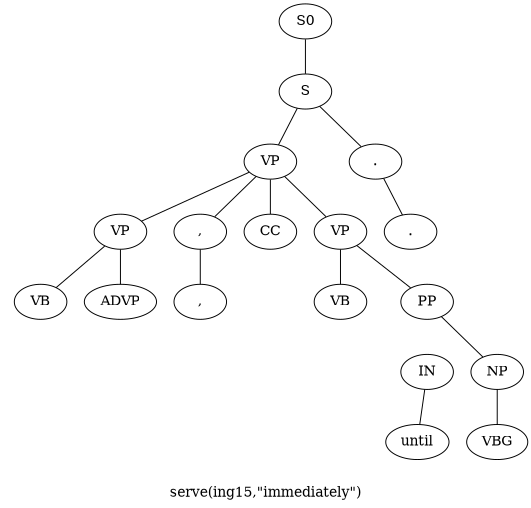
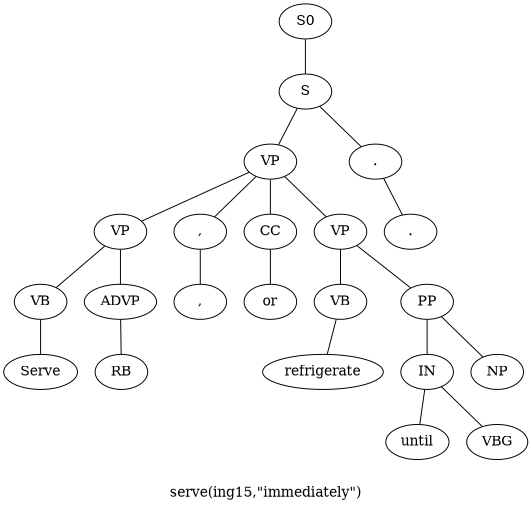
node "or": added
edge "PP" -- "IN": added
node "Serve": added
node "RB": added
node "refrigerate": added
edge "NP" -- "VBG": now "IN" -- "VBG"
